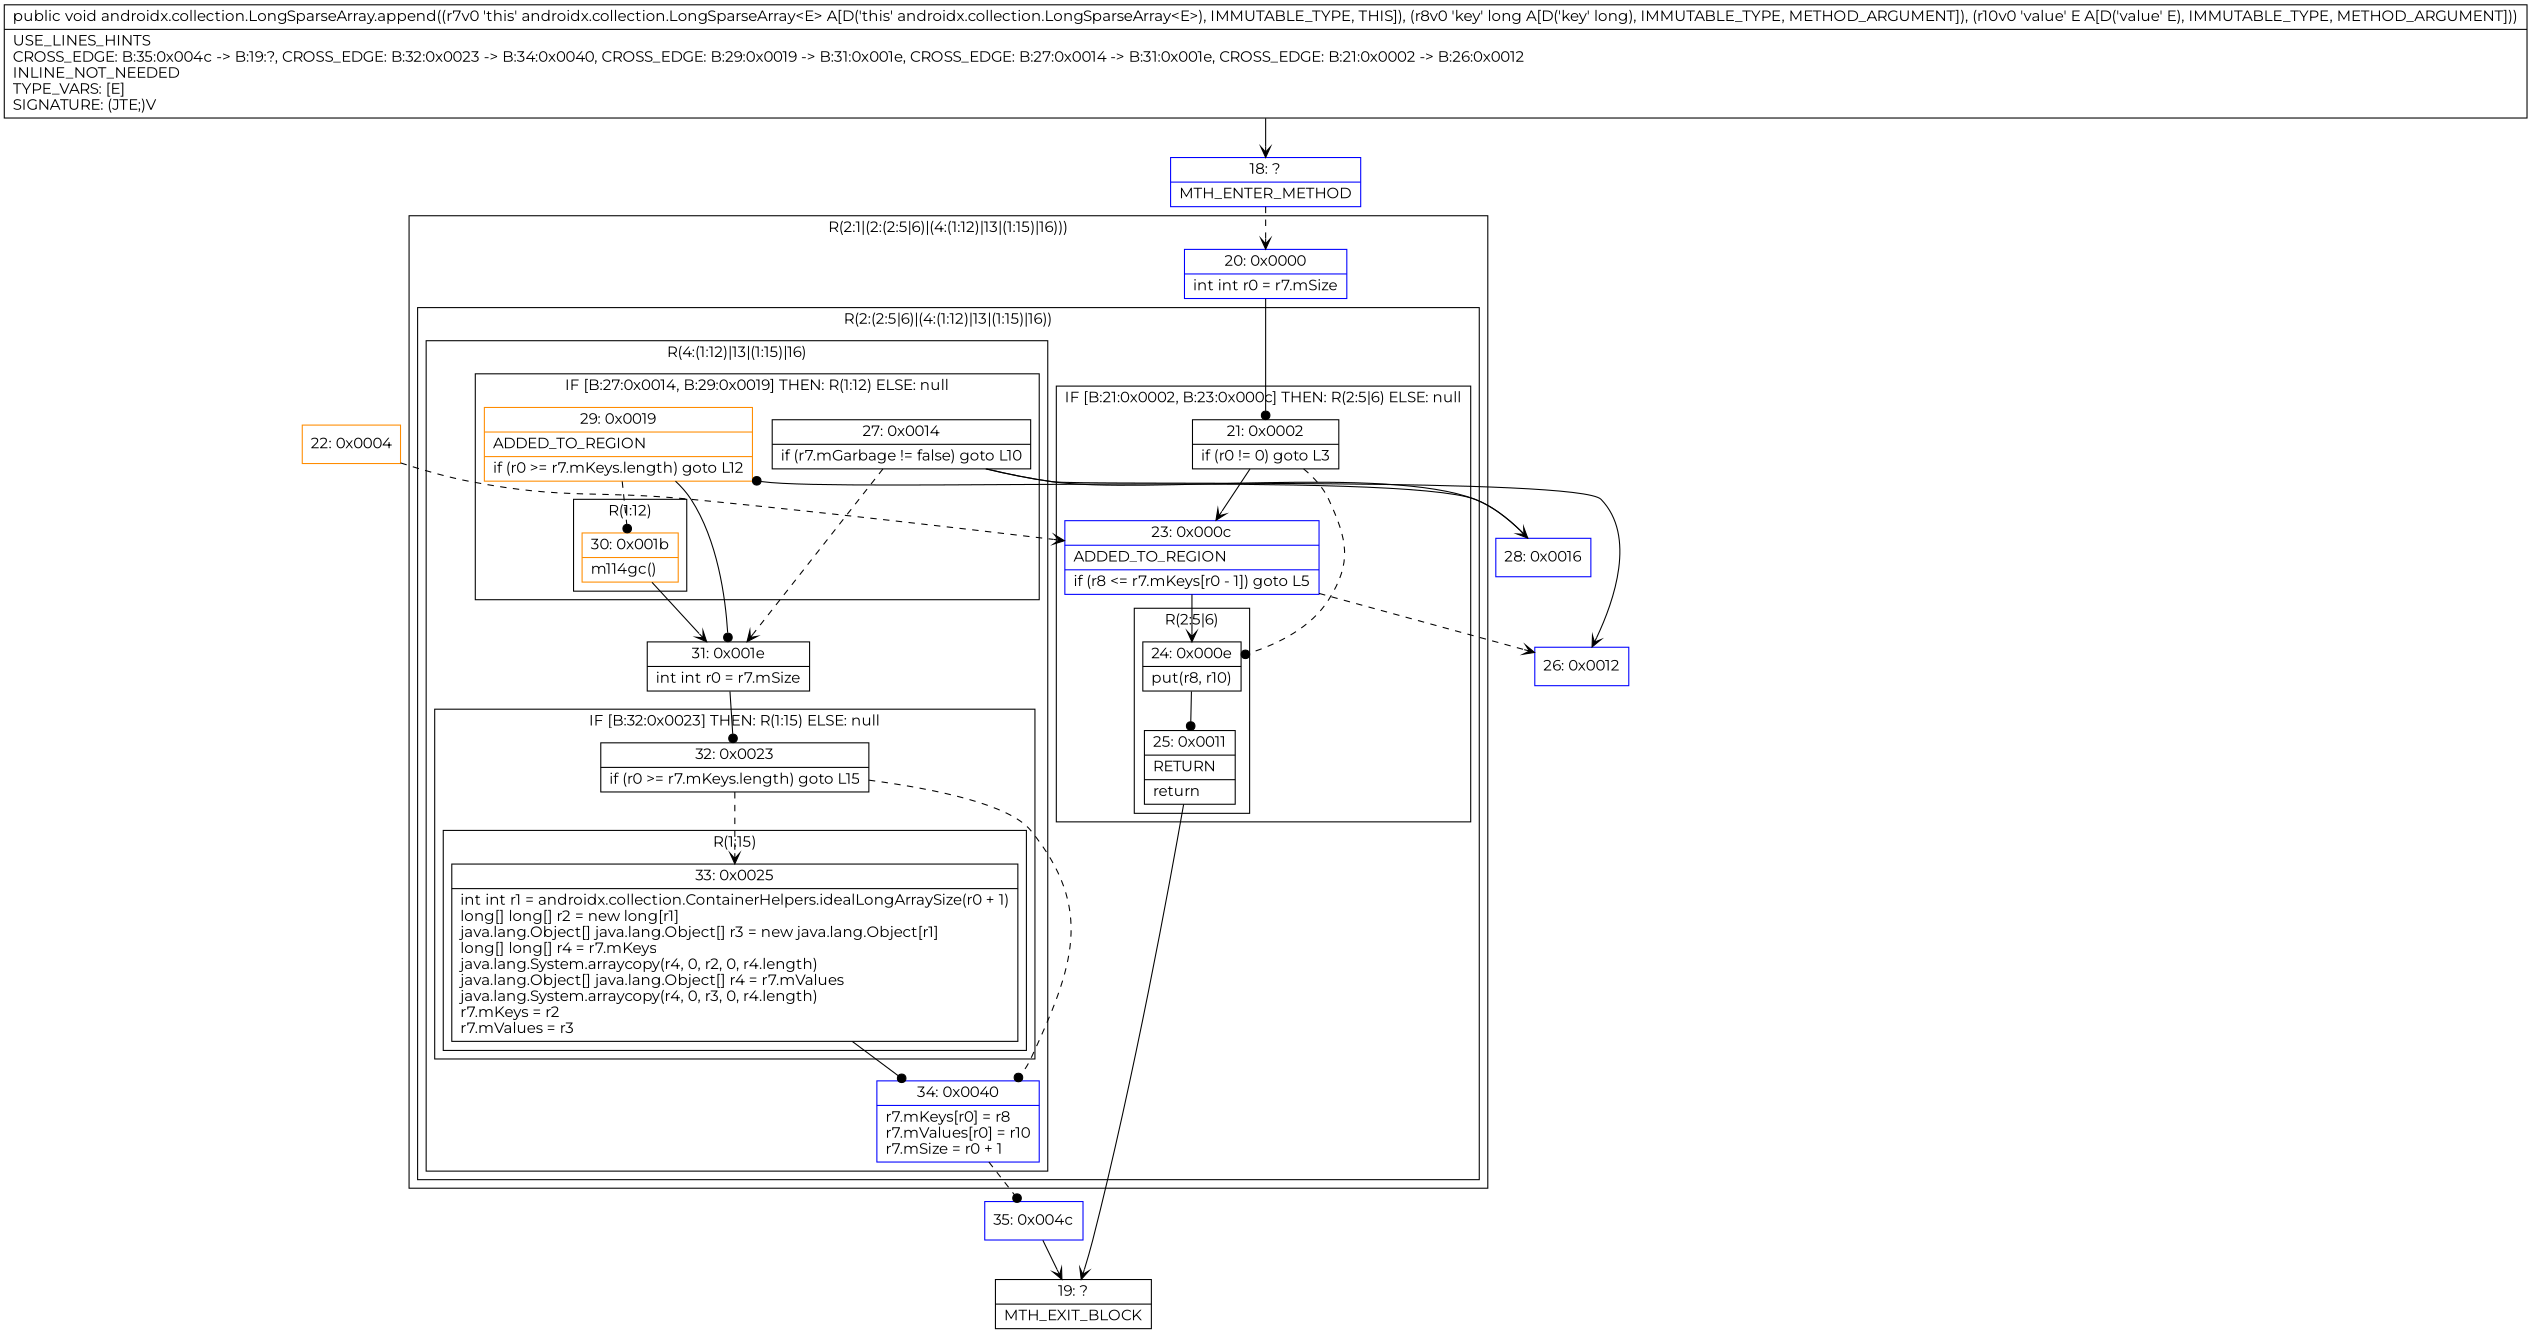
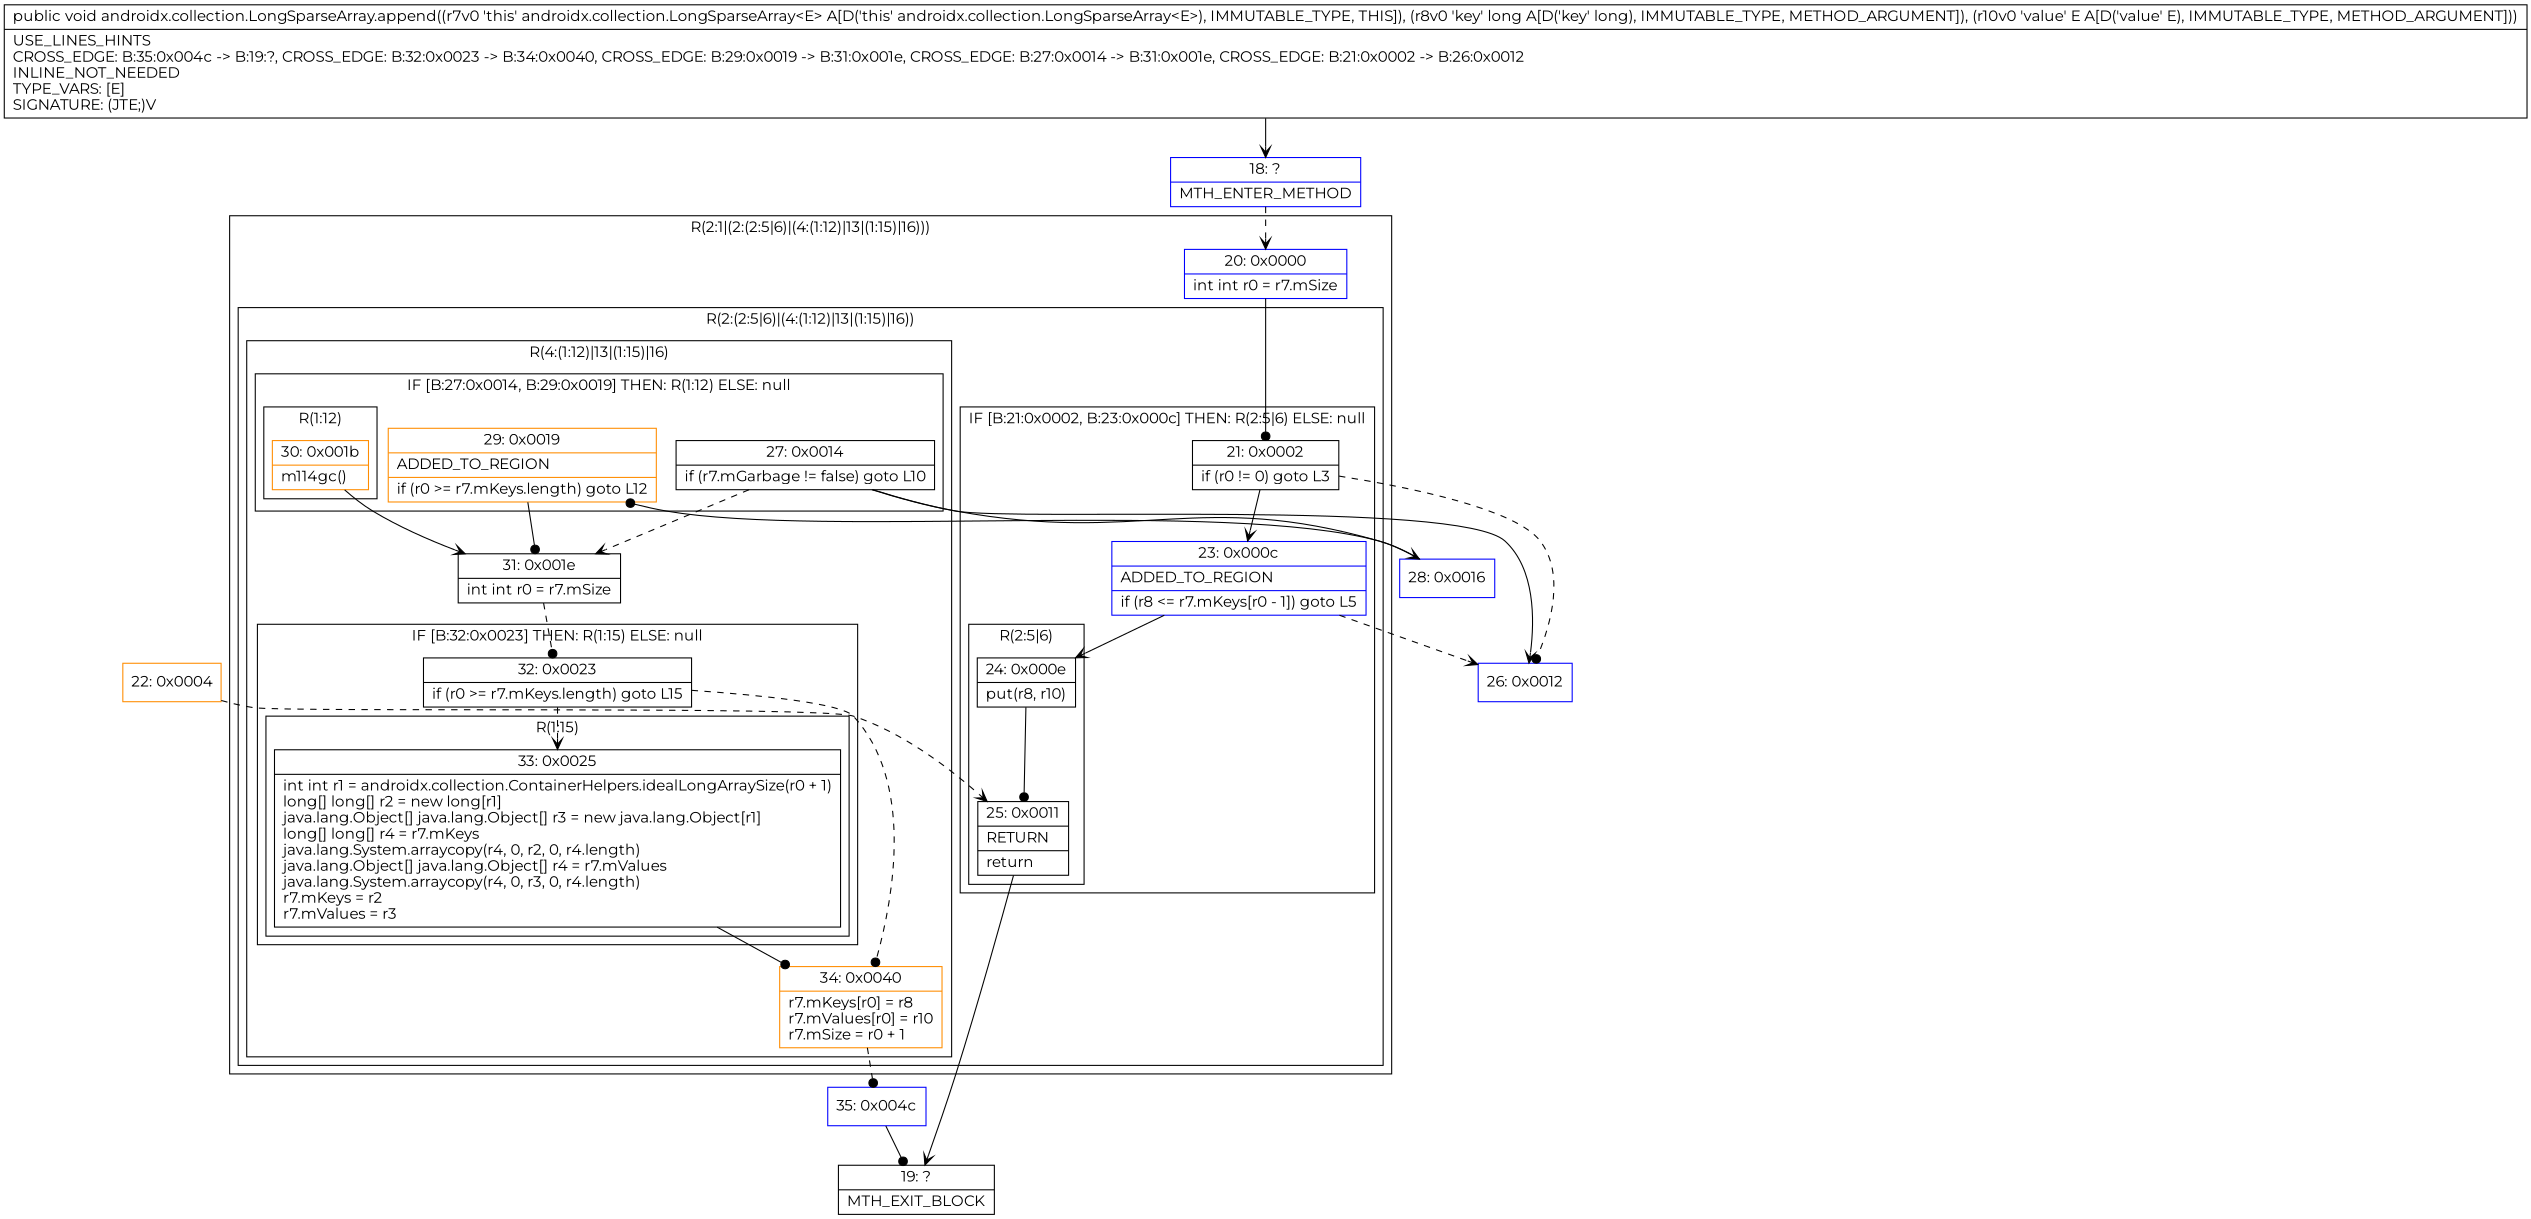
edge "22: 0x0004" -> "23: 0x000c": now "22: 0x0004" -> "25: 0x0011"
edge "29: 0x0019" -> "30: 0x001b": removed
edge "21: 0x0002" -> "24: 0x000e": now "21: 0x0002" -> "26: 0x0012"
edge "31: 0x001e" -> "32: 0x0023": style solid -> dashed
node "34: 0x0040": color blue -> darkorange
edge "35: 0x004c" -> "19: ?": arrowhead vee -> dot
